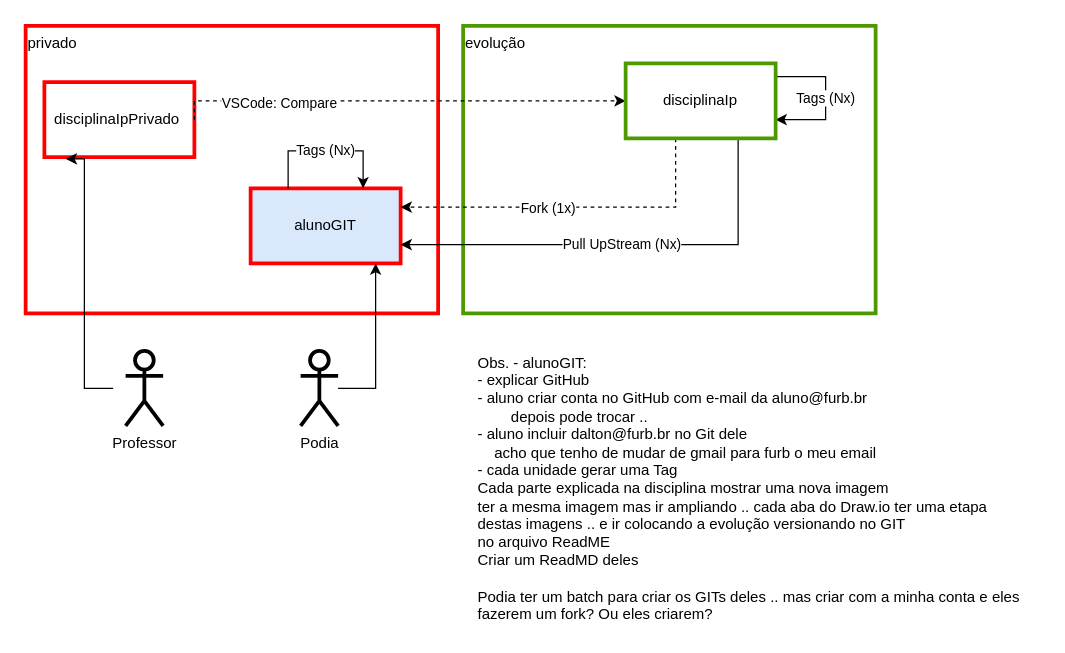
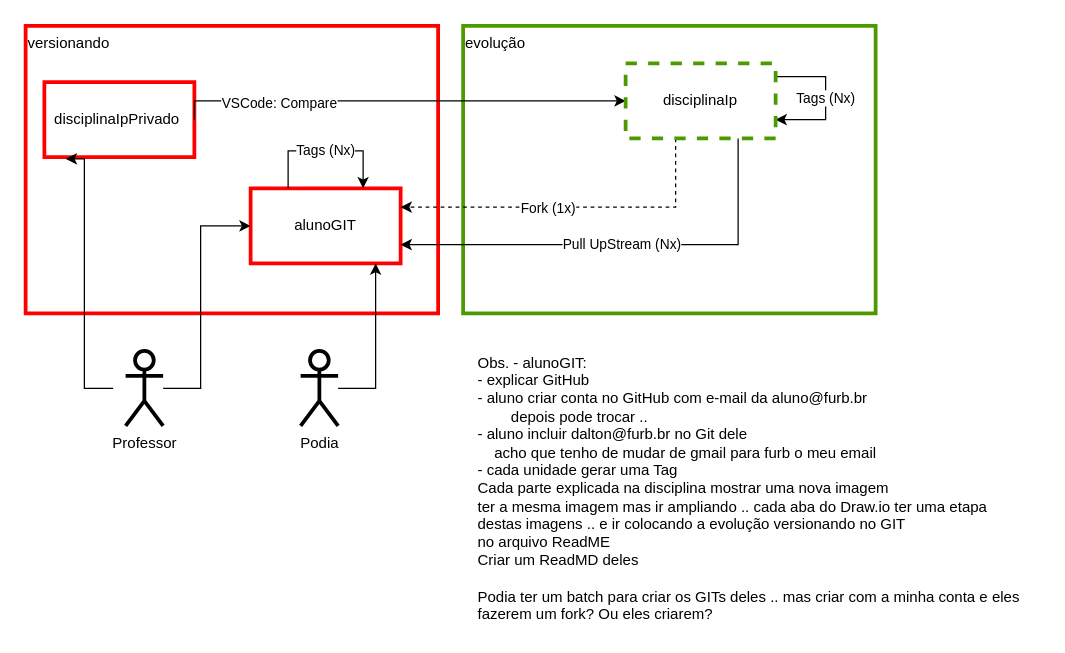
node "privado": label "privado" -> "versionando"
edge "disciplinaIpPrivado" -> "disciplinaIp": style dashed -> solid
node "disciplinaIp": style solid -> dashed
node "alunoGIT": fillcolor #dae8fc -> #ffffff
edge "Professor" -> "alunoGIT": added
